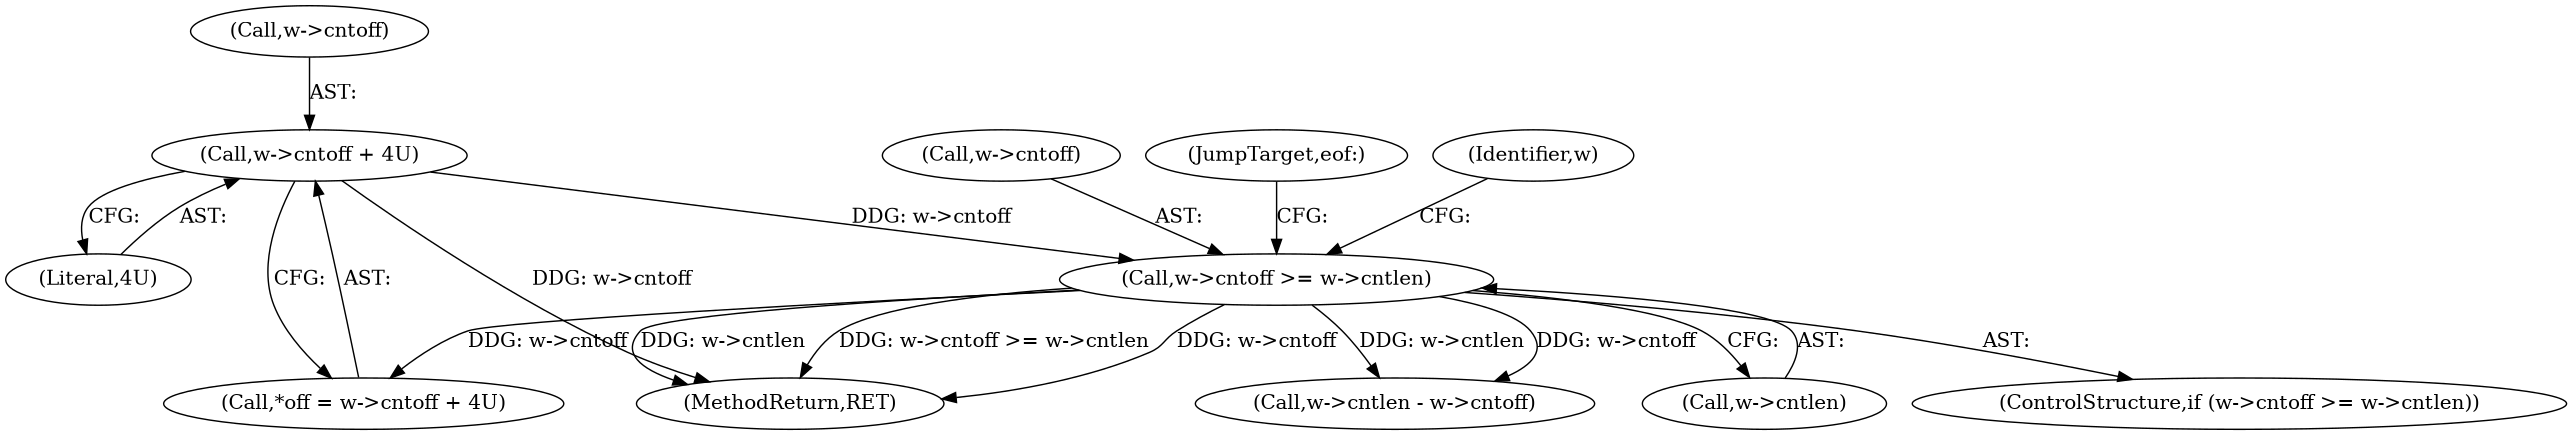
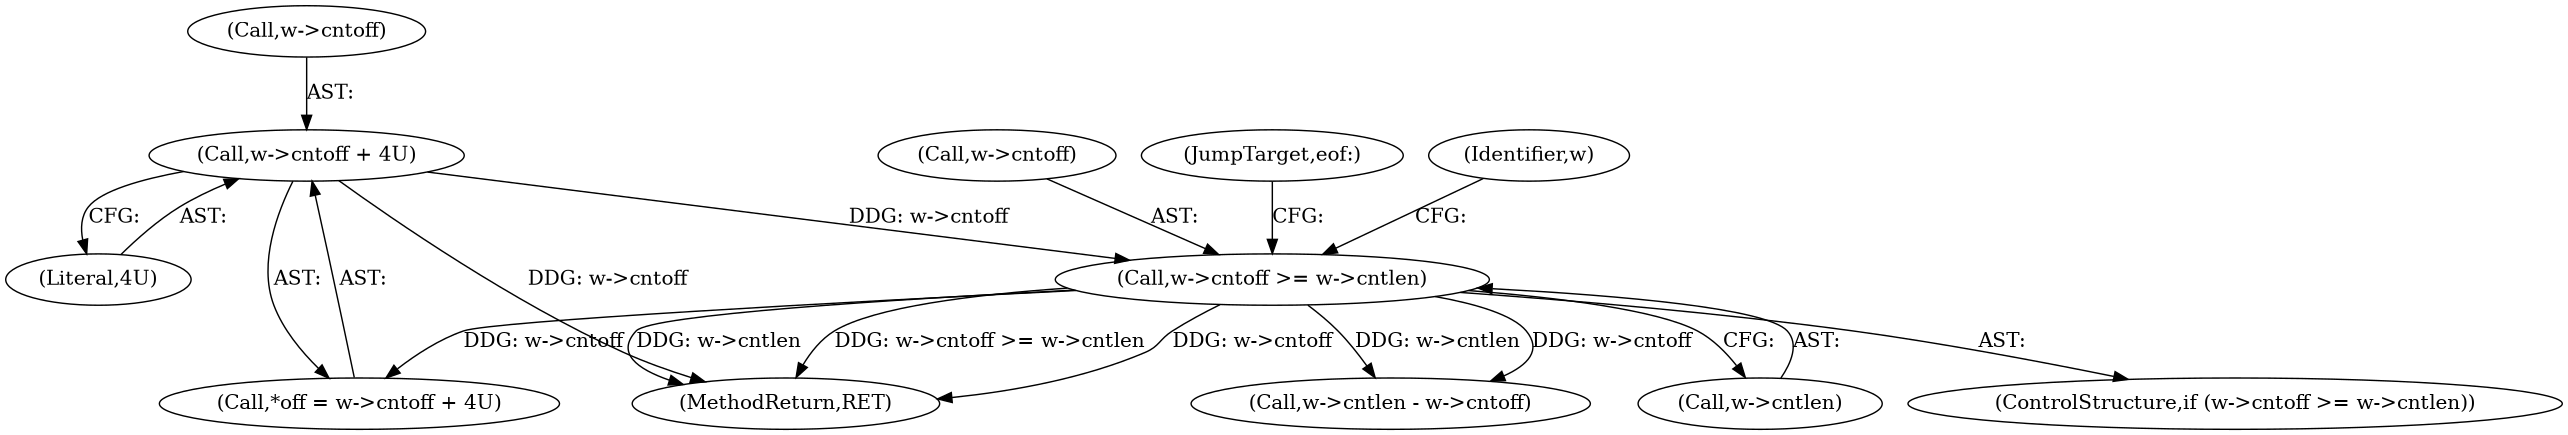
edge "(Call,w->cntoff + 4U)" -> "(Call,*off = w->cntoff + 4U)": label "CFG: " -> "AST: "
